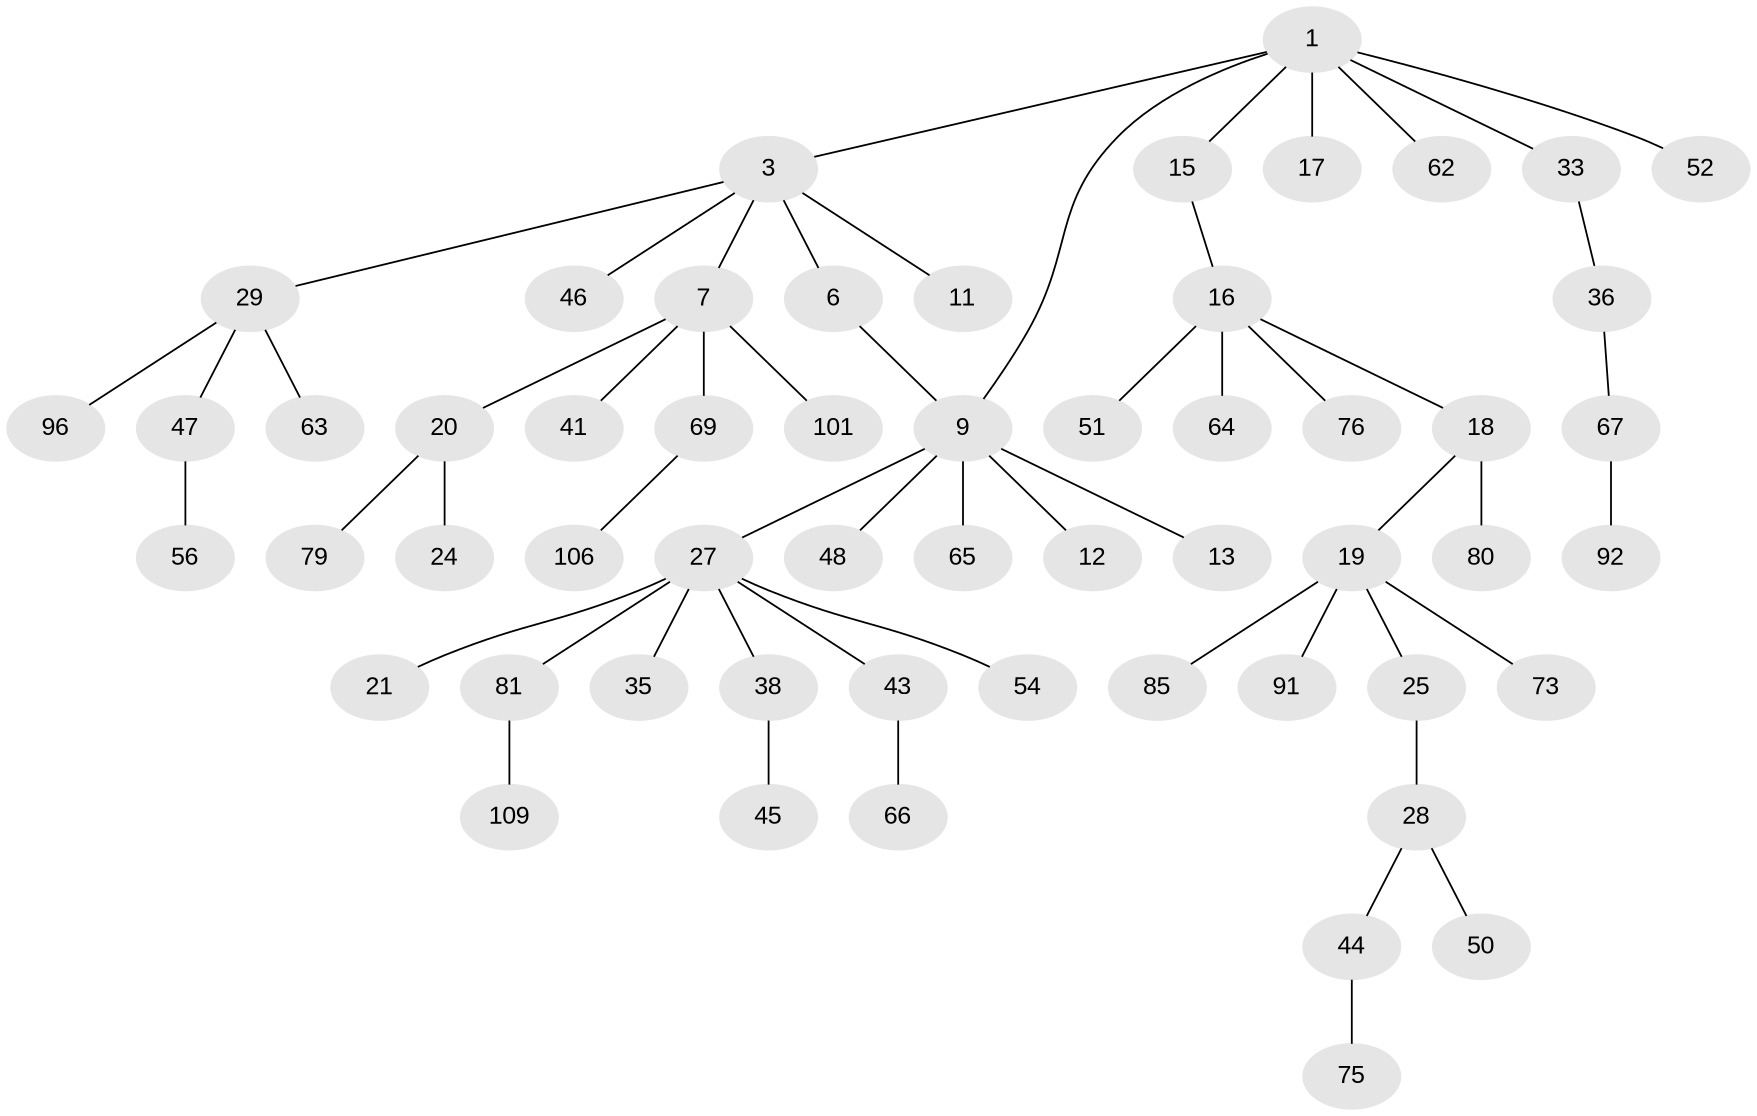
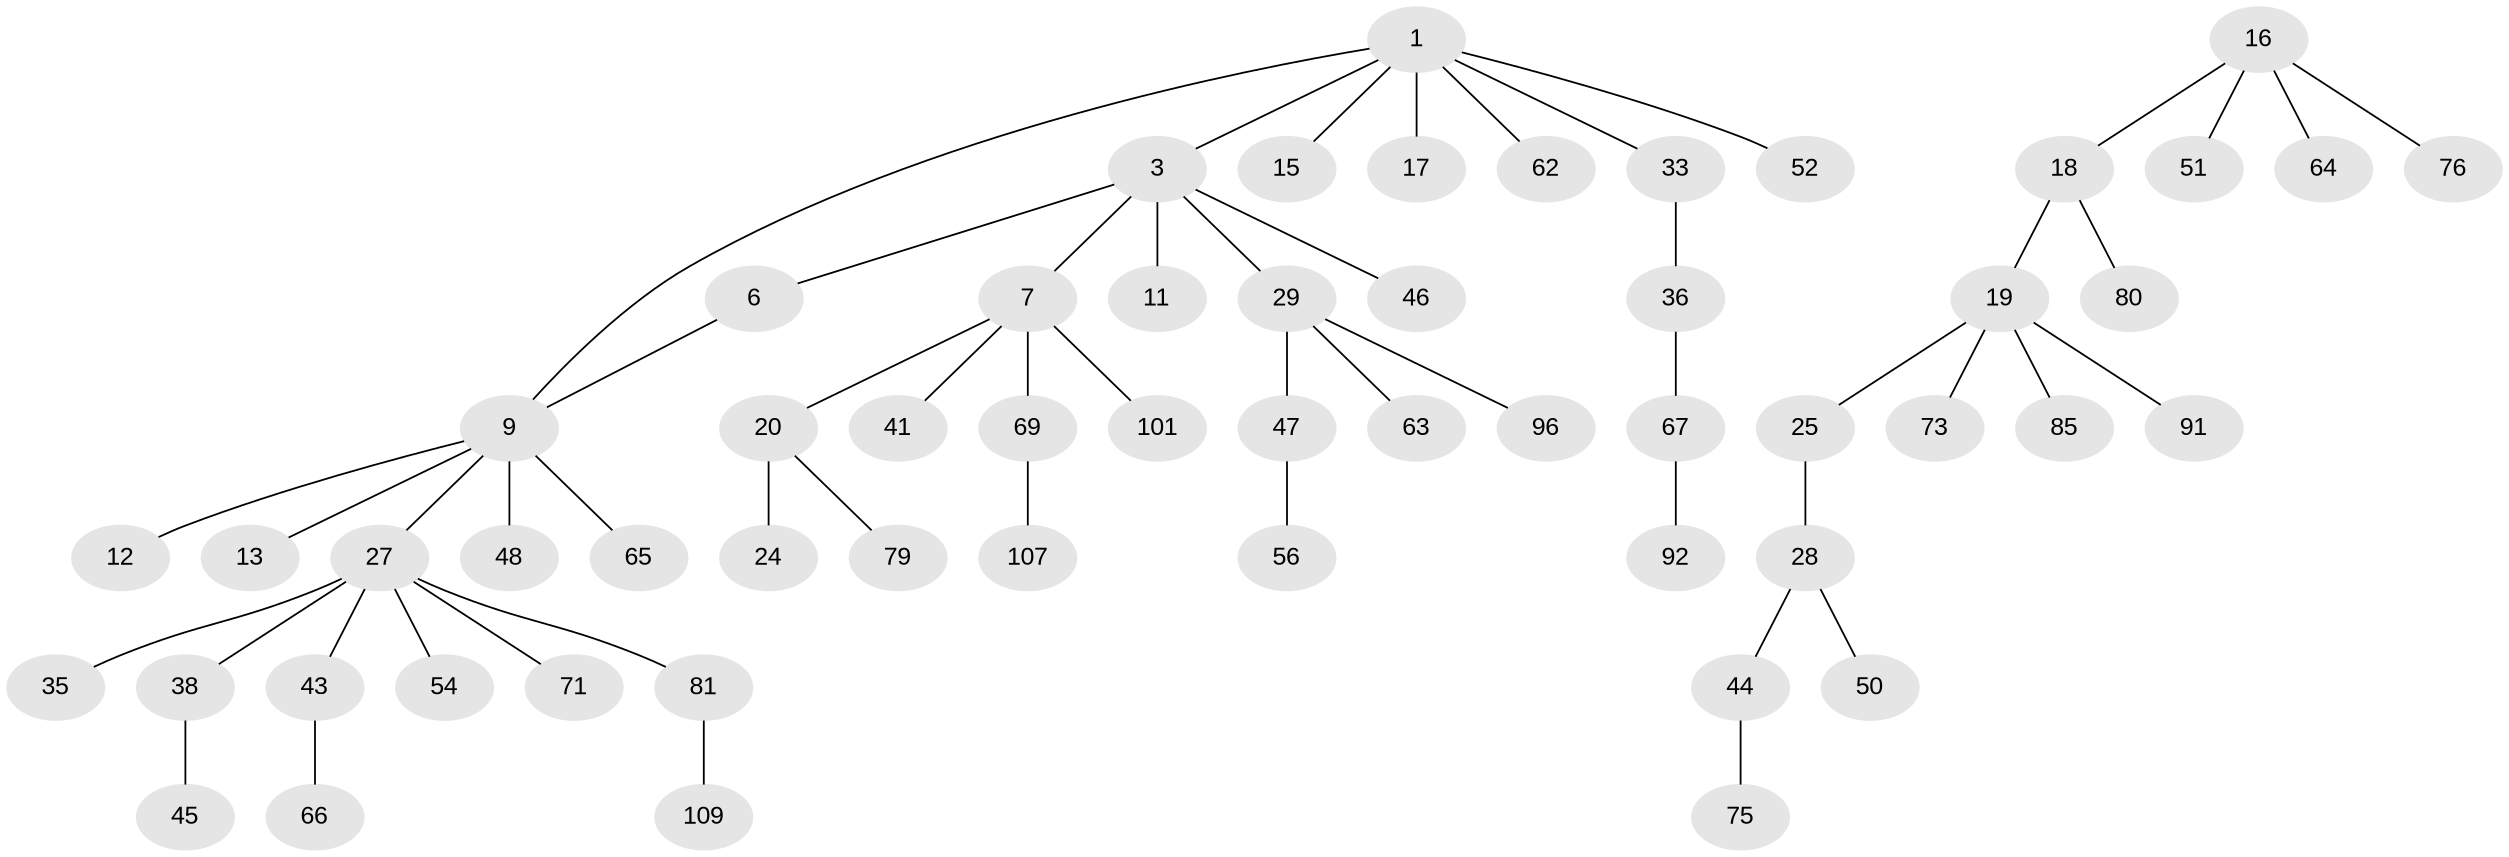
edge "15" -- "16": removed
node "106": label "106" -> "107"
node "21": label "21" -> "71"
